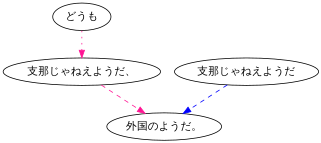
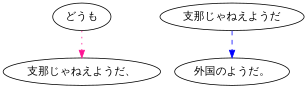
edge "支那じゃねえようだ、" -> "外国のようだ。": removed
